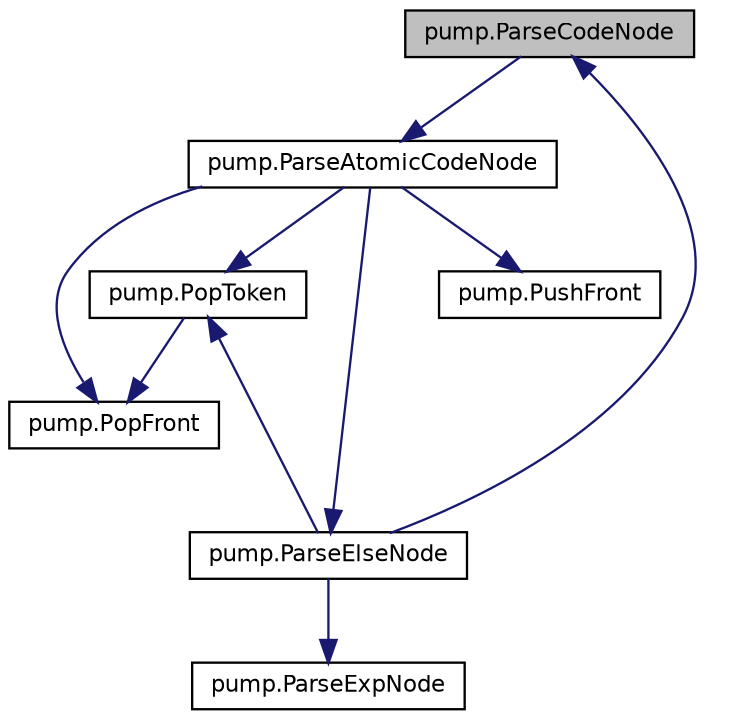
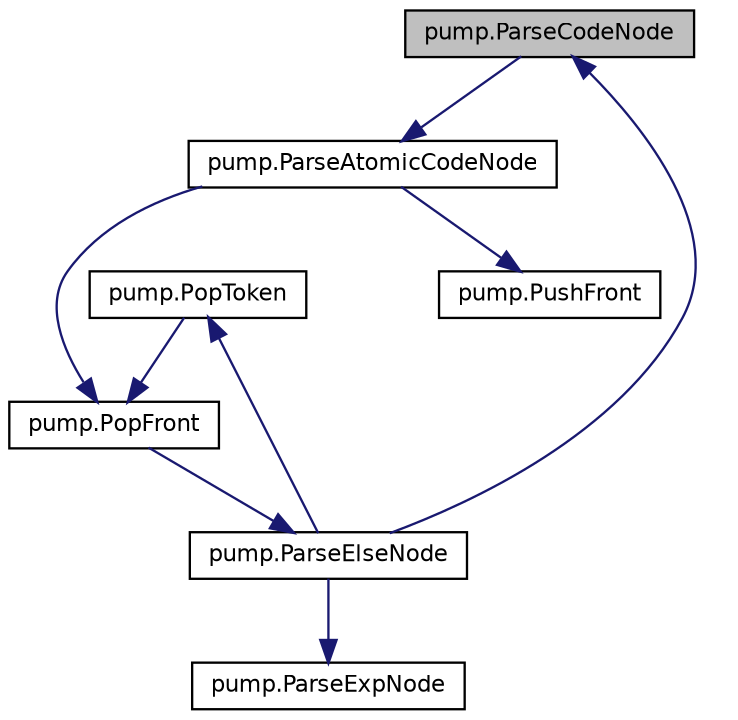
edge "pump.ParseAtomicCodeNode" -> "pump.PopToken": removed
edge "pump.ParseAtomicCodeNode" -> "pump.ParseElseNode": now "pump.PopFront" -> "pump.ParseElseNode"
